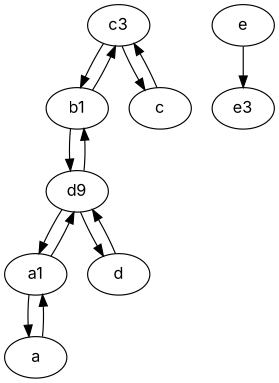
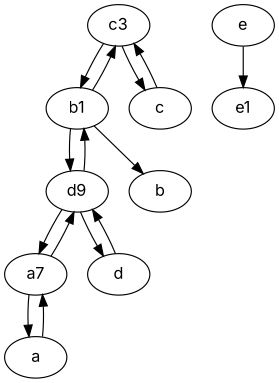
node "e3": label "e3" -> "e1"
node "b": added
node "a1": label "a1" -> "a7"
